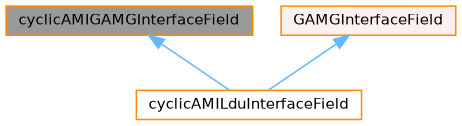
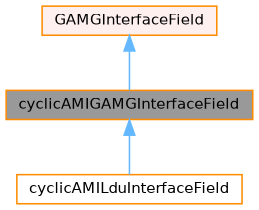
edge "cyclicAMILduInterfaceField" -> "GAMGInterfaceField": now "cyclicAMIGAMGInterfaceField" -> "GAMGInterfaceField"
